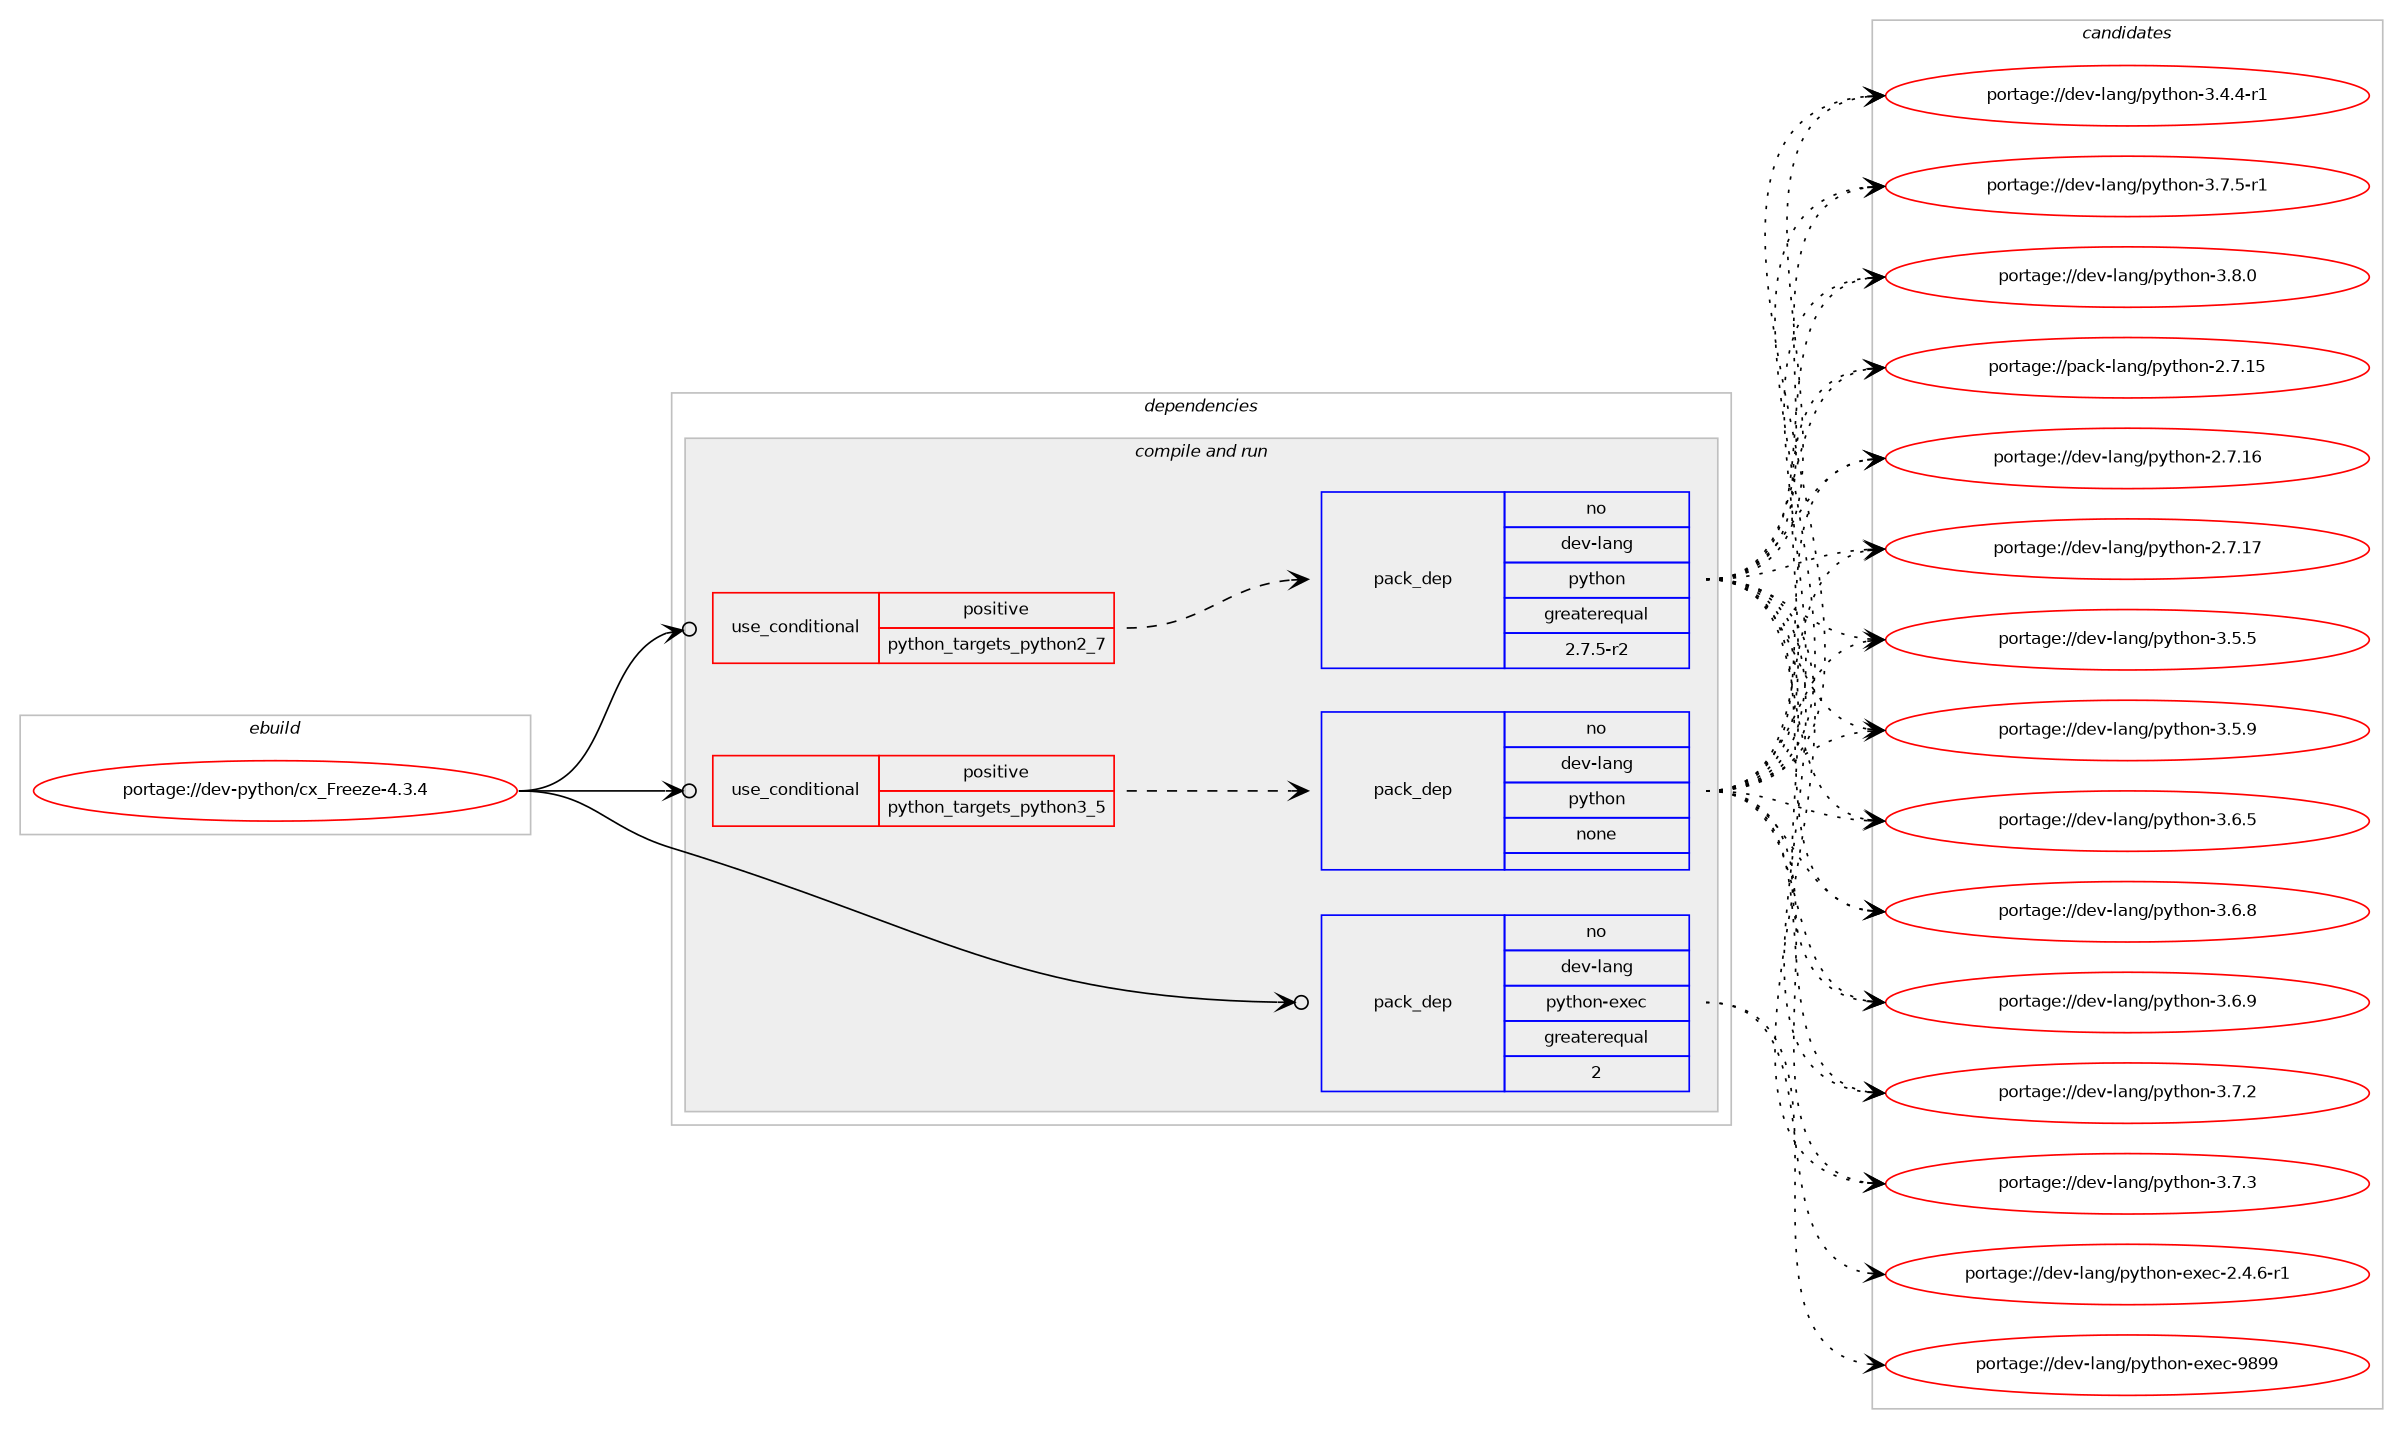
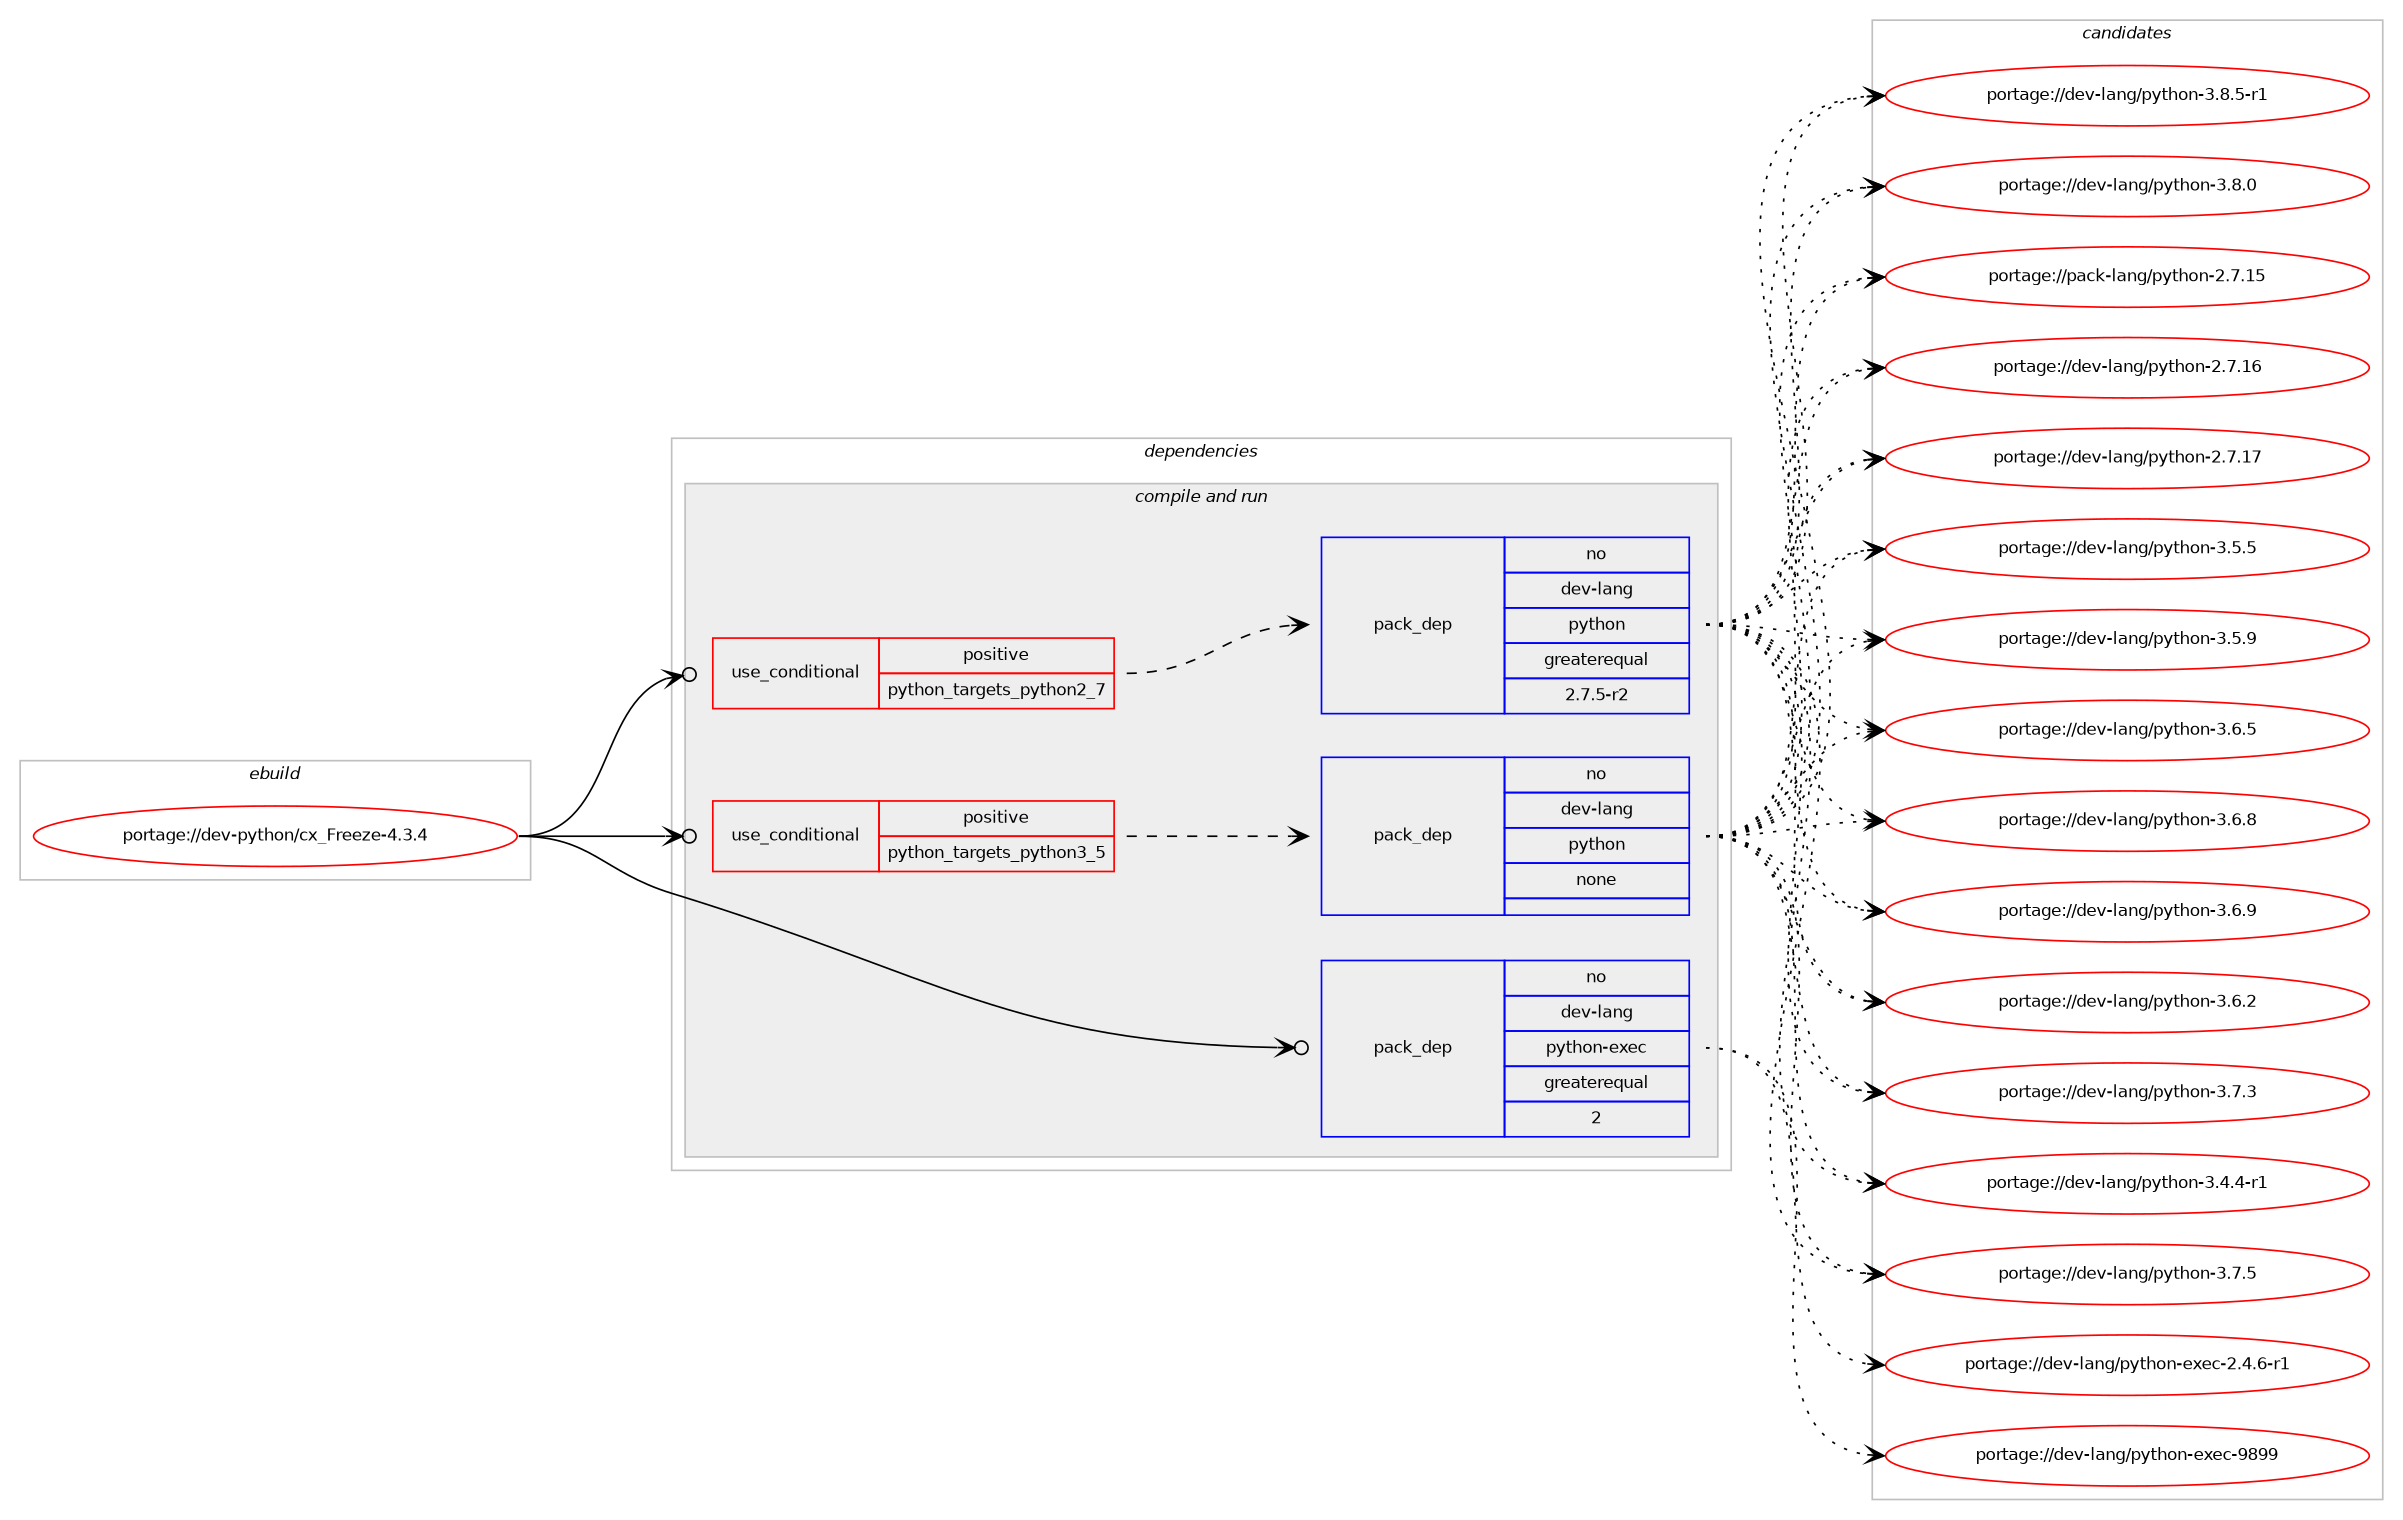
node "portage://dev-lang/python-3.7.5-r1": label "portage://dev-lang/python-3.7.5-r1" -> "portage://dev-lang/python-3.8.5-r1"
node "portage://dev-lang/python-3.7.2": label "portage://dev-lang/python-3.7.2" -> "portage://dev-lang/python-3.6.2"
node "portage://dev-lang/python-3.7.5": added
